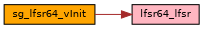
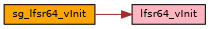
node "lfsr64_lfsr": label "lfsr64_lfsr" -> "lfsr64_vInit"
